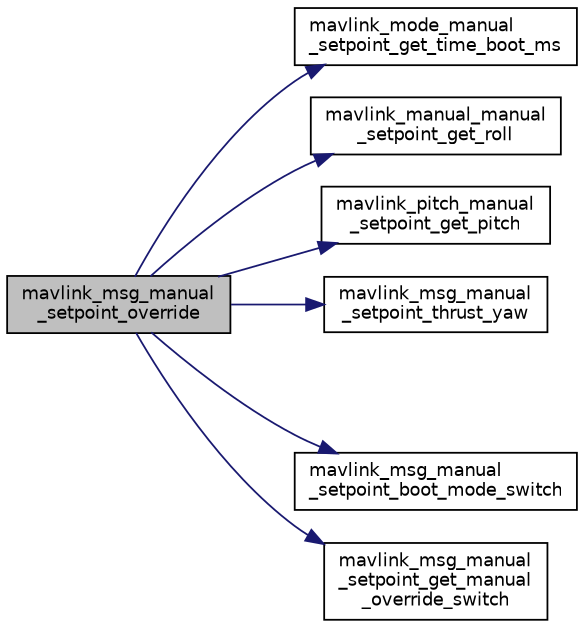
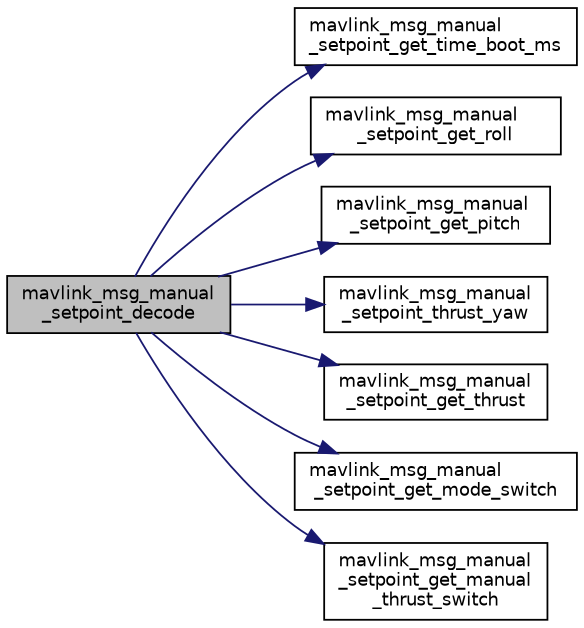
node "mavlink_mode_manual _setpoint_get_time_boot_ms": label "mavlink_mode_manual _setpoint_get_time_boot_ms" -> "mavlink_msg_manual _setpoint_get_time_boot_ms"
node "mavlink_manual_manual _setpoint_get_roll": label "mavlink_manual_manual _setpoint_get_roll" -> "mavlink_msg_manual _setpoint_get_roll"
node "mavlink_pitch_manual _setpoint_get_pitch": label "mavlink_pitch_manual _setpoint_get_pitch" -> "mavlink_msg_manual _setpoint_get_pitch"
node "mavlink_msg_manual _setpoint_override": label "mavlink_msg_manual _setpoint_override" -> "mavlink_msg_manual _setpoint_decode"
node "mavlink_msg_manual _setpoint_get_thrust": added
node "mavlink_msg_manual _setpoint_boot_mode_switch": label "mavlink_msg_manual _setpoint_boot_mode_switch" -> "mavlink_msg_manual _setpoint_get_mode_switch"
node "mavlink_msg_manual _setpoint_get_manual _override_switch": label "mavlink_msg_manual _setpoint_get_manual _override_switch" -> "mavlink_msg_manual _setpoint_get_manual _thrust_switch"
